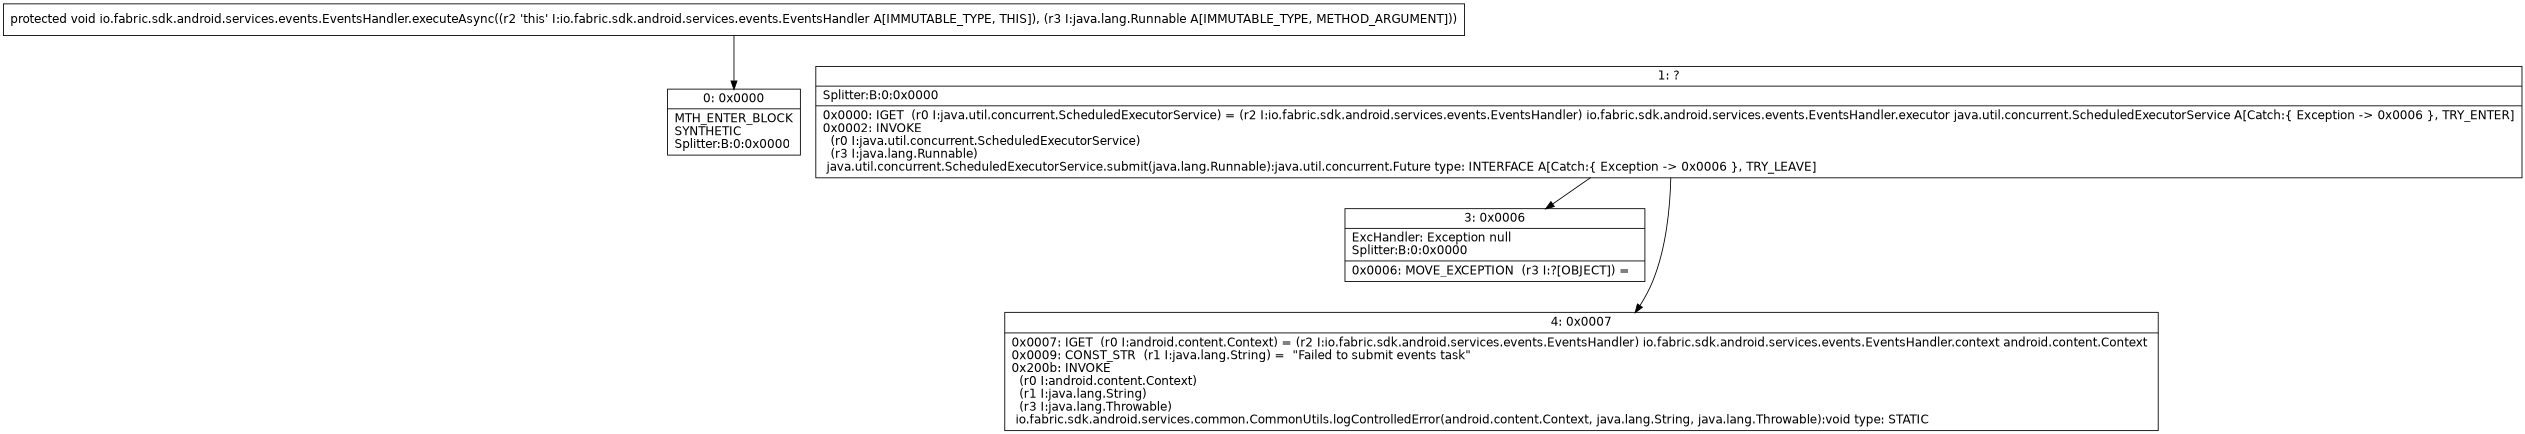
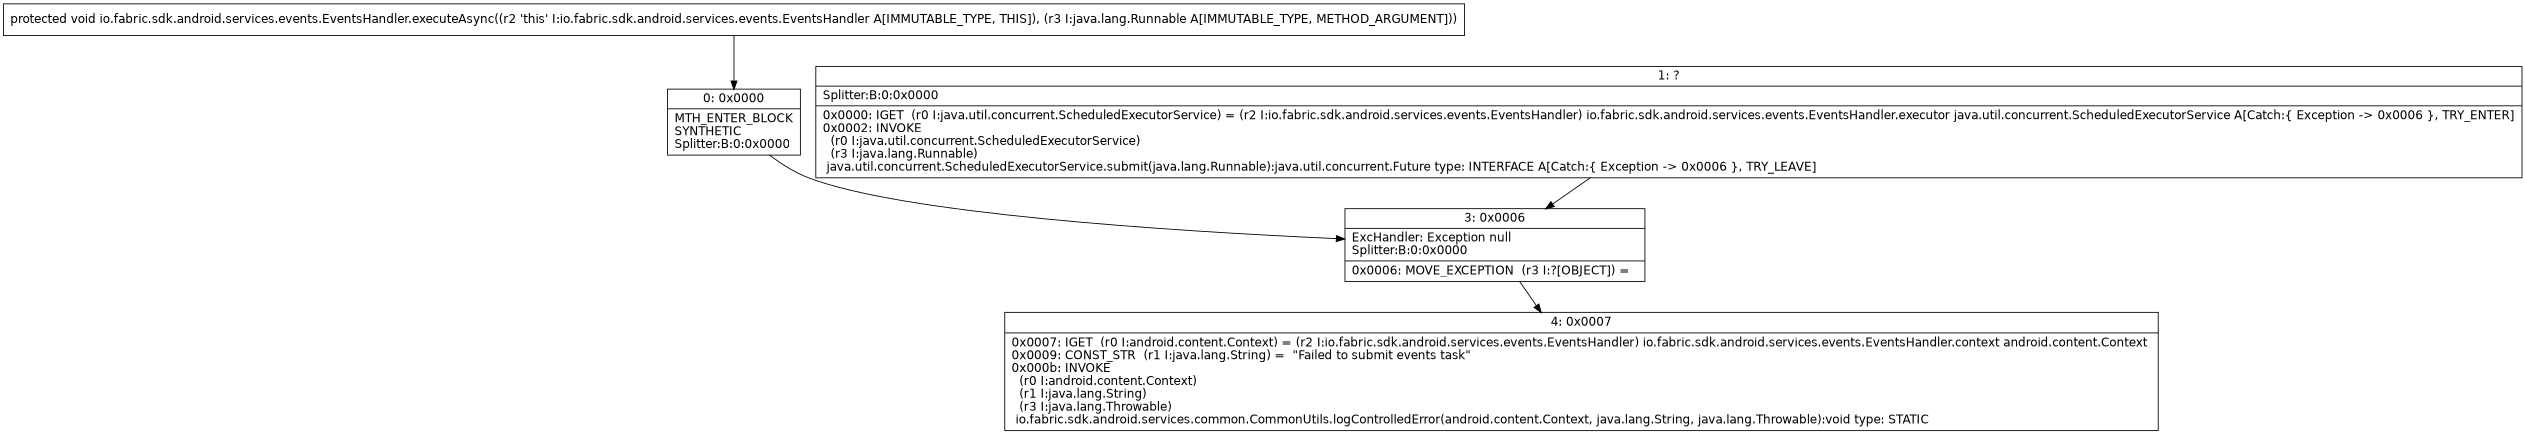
edge "0: 0x0000" -> "3: 0x0006": added
edge "1: ?" -> "4: 0x0007": now "3: 0x0006" -> "4: 0x0007"
node "4: 0x0007": text "0x200b: INVOKE" -> "0x000b: INVOKE"
